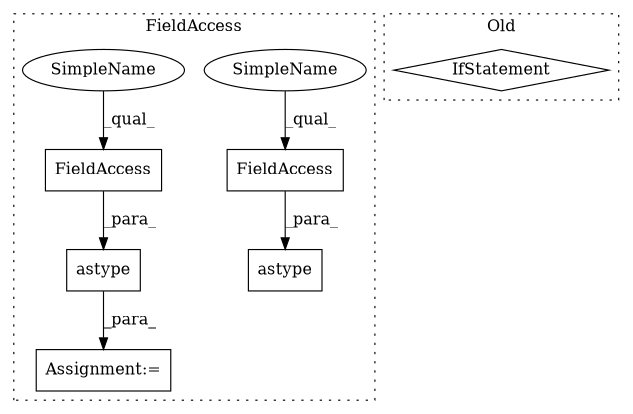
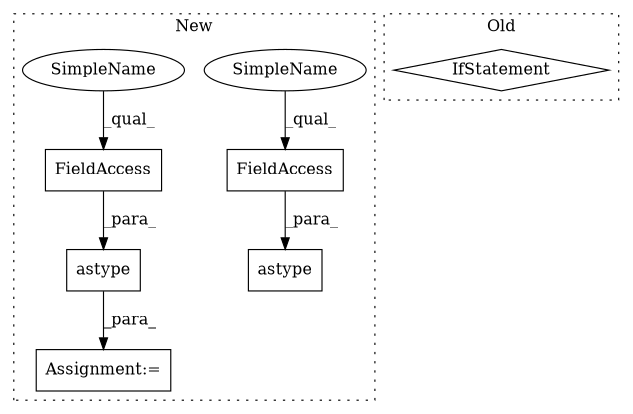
cluster "FieldAccess": label "FieldAccess" -> "New"
